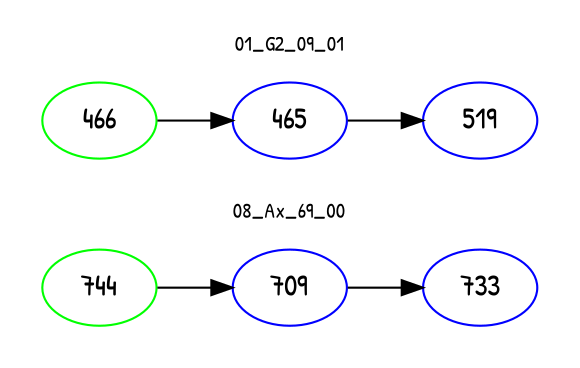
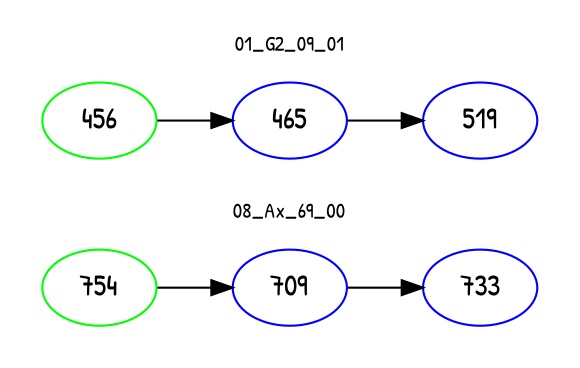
node "466": label "466" -> "456"
node "744": label "744" -> "754"
